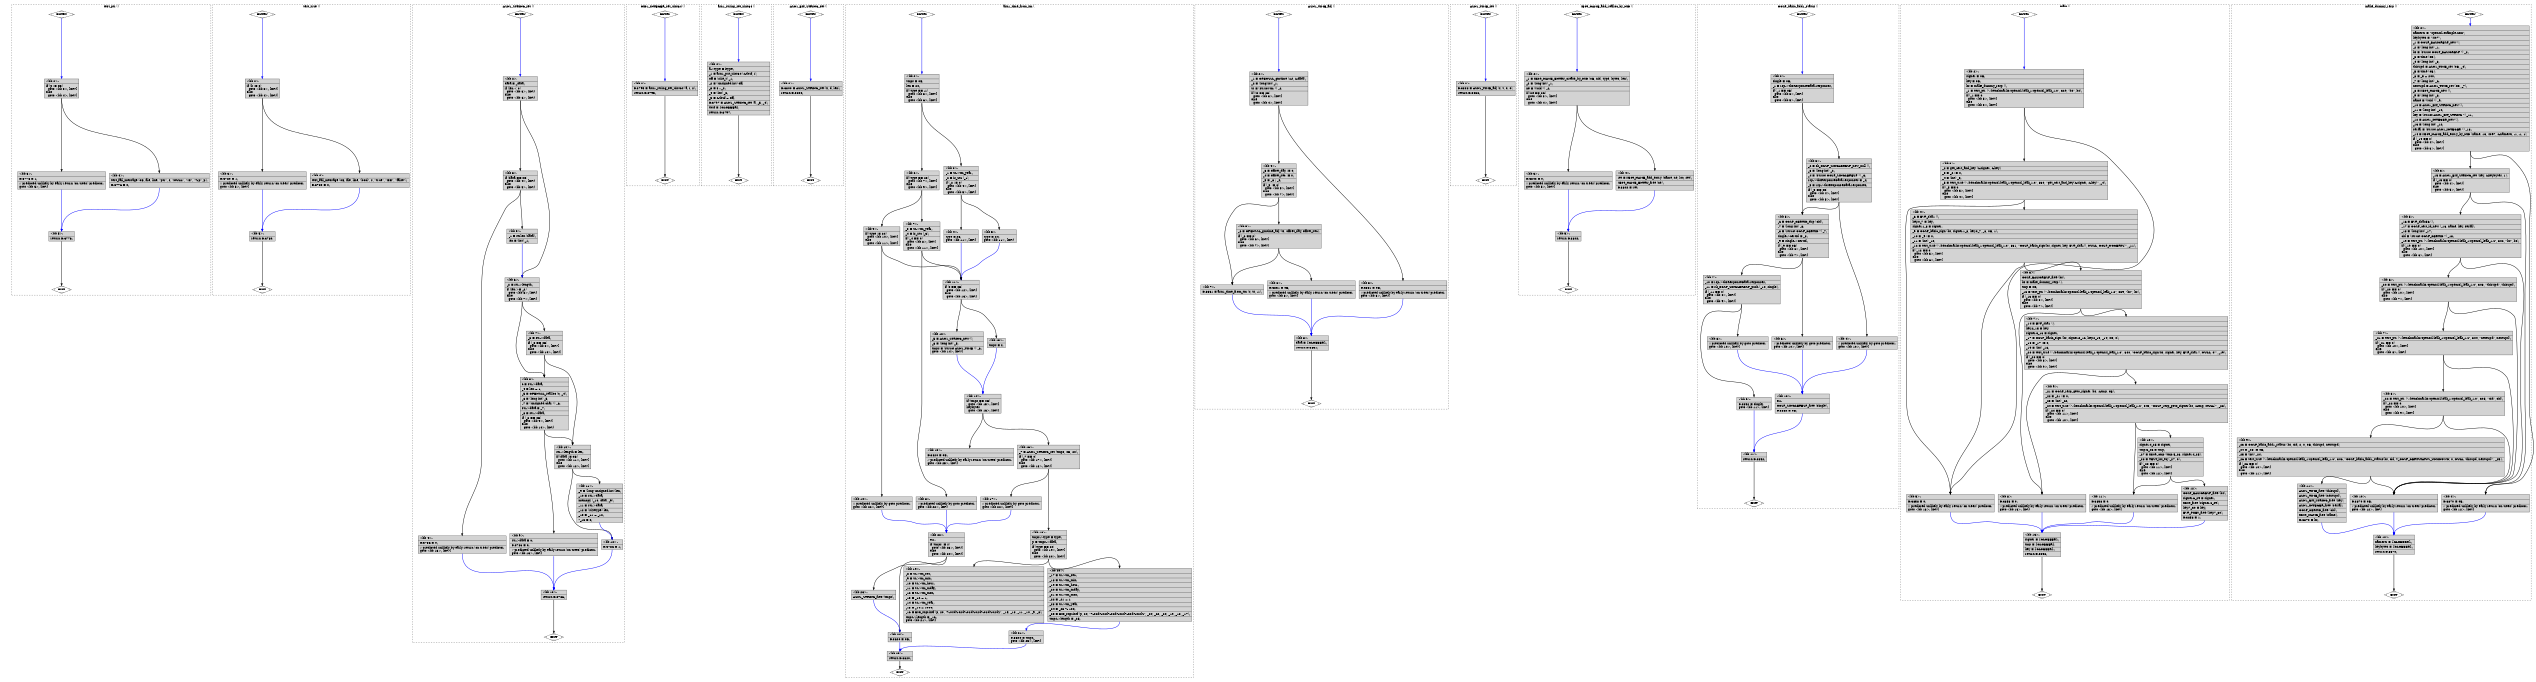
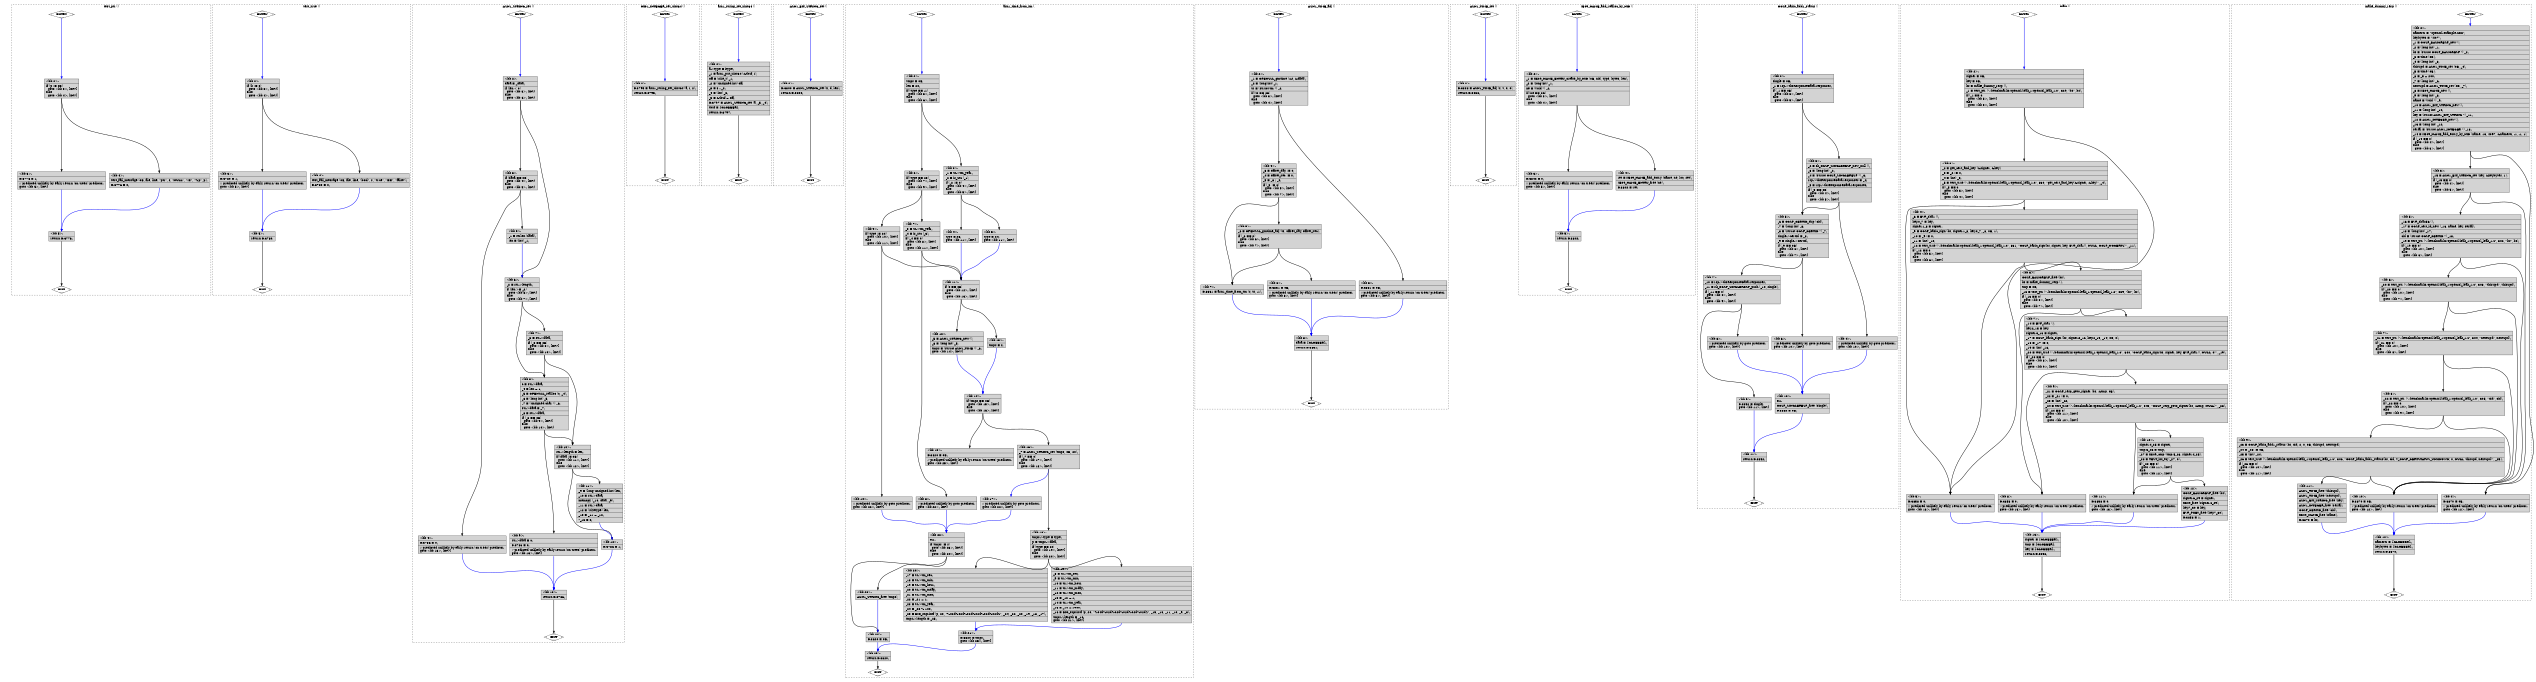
node "<bb 14>:": text "keybytes" -> "else"
edge "<bb 16>:" -> "<bb 17>:": color black -> blue
edge "<bb 19>:" -> "<bb 21>:": added
